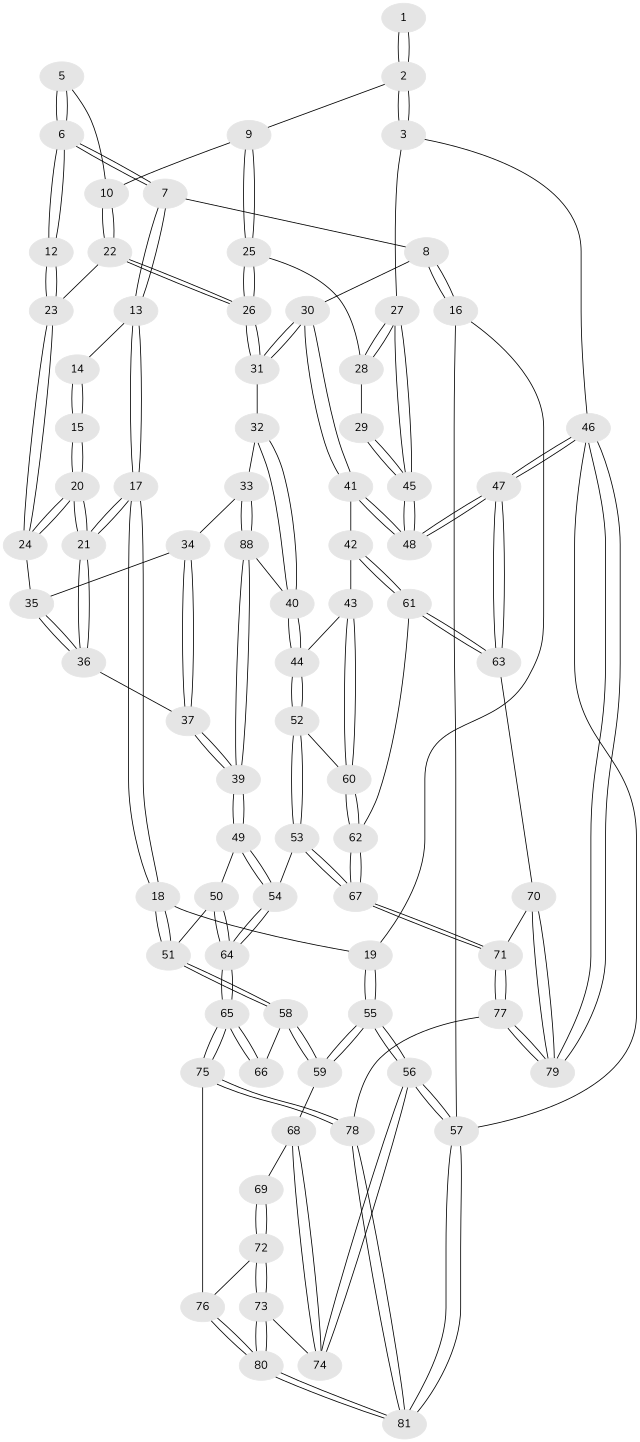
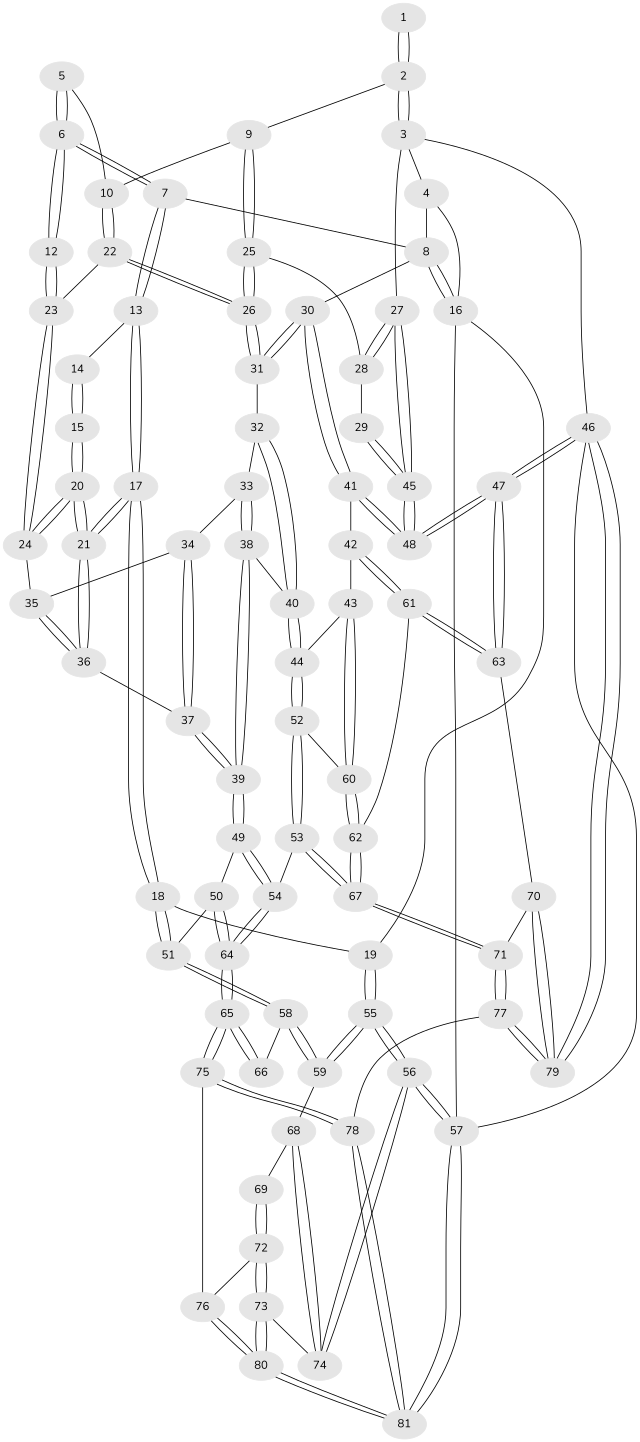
node "4": added
node "88": label "88" -> "38"
